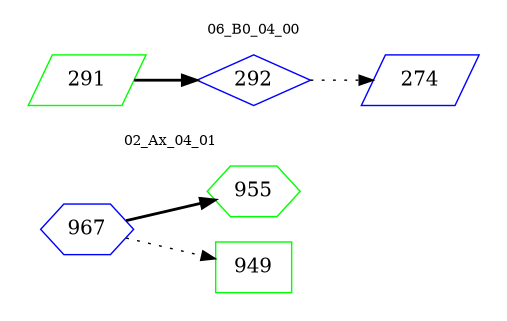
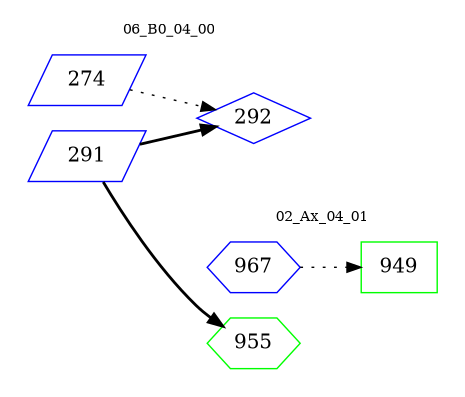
node "291": color green -> blue
edge "292" -> "274": reversed
edge "967" -> "955": now "291" -> "955"
